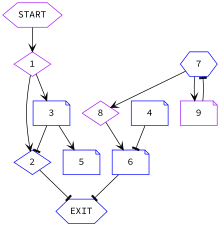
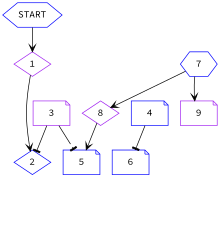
node "START": color purple -> blue
edge "1" -> "3": removed
edge "9" -> "7": removed
node "3": color blue -> purple
edge "8" -> "6": now "8" -> "5"
edge "3" -> "5": arrowhead vee -> tee
node "EXIT": removed
